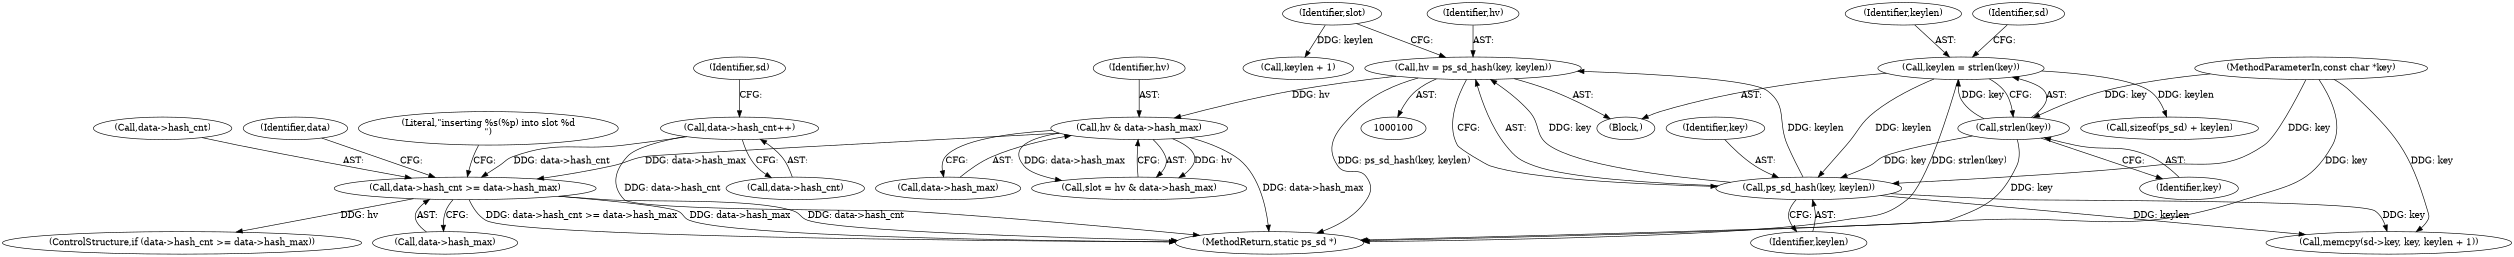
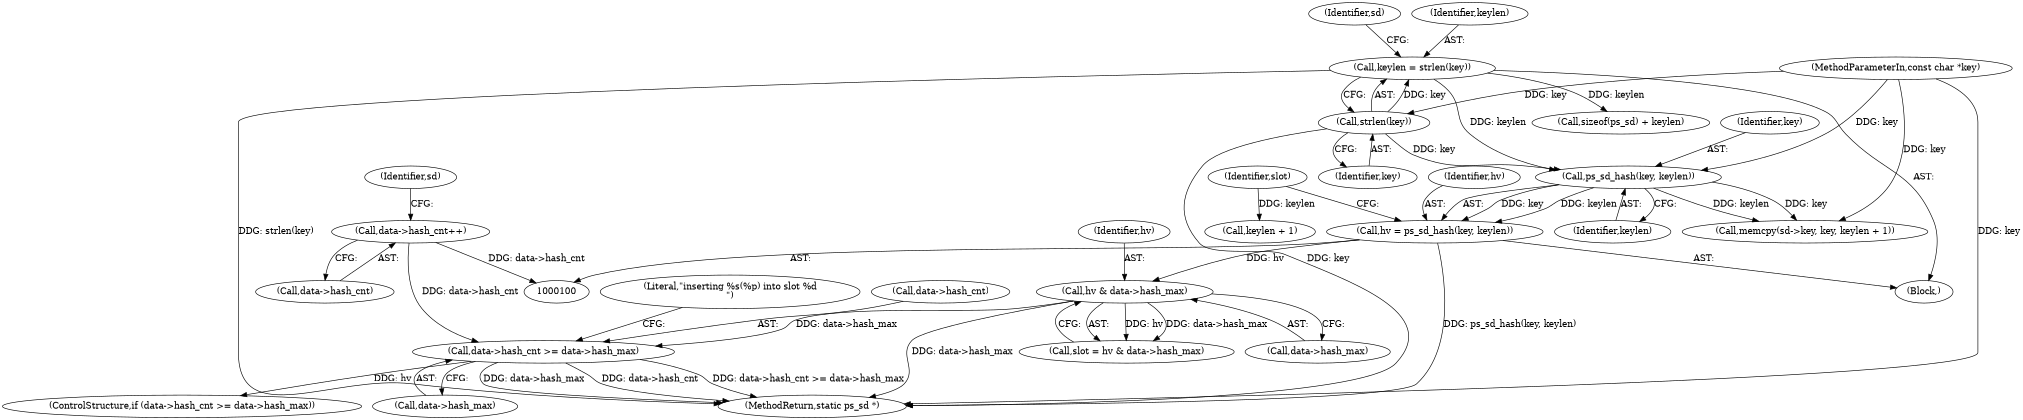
node "(Identifier,data)": removed
edge "(Call,hv = ps_sd_hash(key, keylen))" -> "(Call,ps_sd_hash(key, keylen))": removed, label "CFG:"
edge "(Call,data->hash_cnt++)" -> "(MethodReturn,static ps_sd *)": now "(Call,data->hash_cnt++)" -> "1000100"
